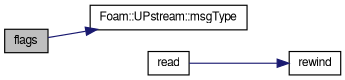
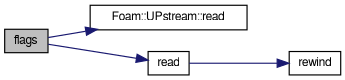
node "Foam::UPstream::msgType": label "Foam::UPstream::msgType" -> "Foam::UPstream::read"
edge "flags" -> "read": added
